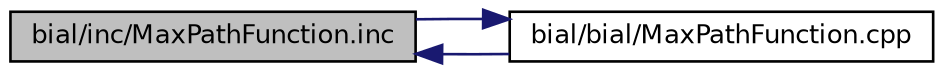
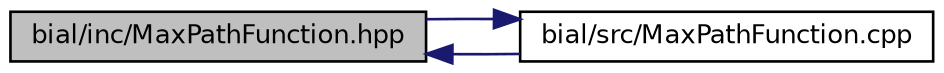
node "bial/inc/MaxPathFunction.inc": label "bial/inc/MaxPathFunction.inc" -> "bial/inc/MaxPathFunction.hpp"
node "bial/bial/MaxPathFunction.cpp": label "bial/bial/MaxPathFunction.cpp" -> "bial/src/MaxPathFunction.cpp"
